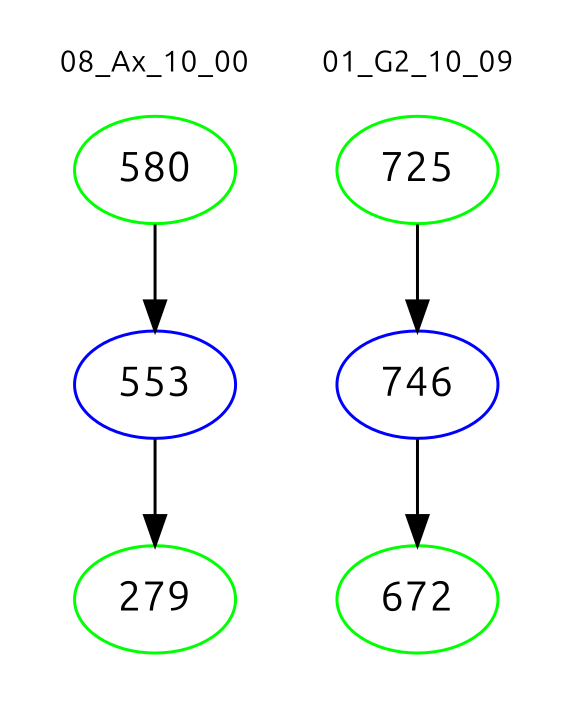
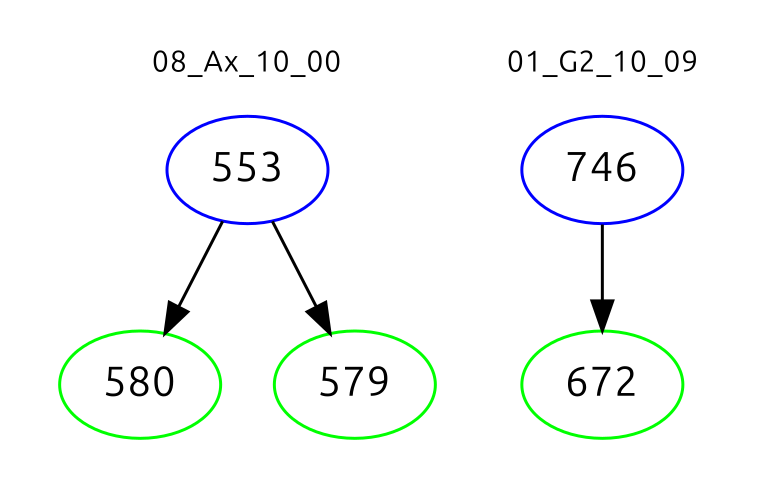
node "725": removed
edge "580" -> "553": reversed
node "279": label "279" -> "579"
